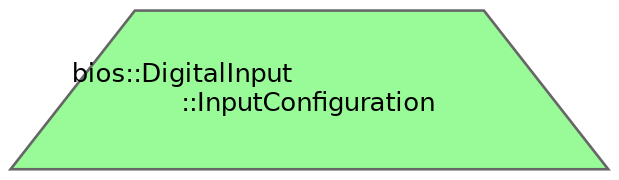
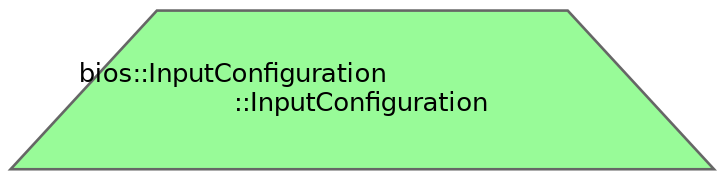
node "bios::DigitalInput ::InputConfiguration": label "bios::DigitalInput ::InputConfiguration" -> "bios::InputConfiguration ::InputConfiguration"
